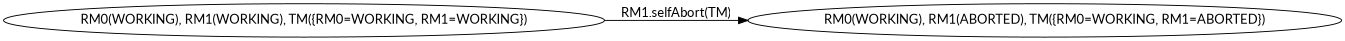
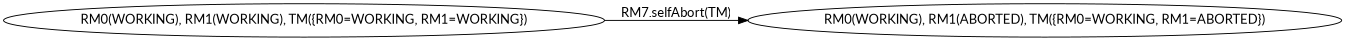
edge "RM0(WORKING), RM1(WORKING), TM({RM0=WORKING, RM1=WORKING})" -> "RM0(WORKING), RM1(ABORTED), TM({RM0=WORKING, RM1=ABORTED})": label "RM1.selfAbort(TM)" -> "RM7.selfAbort(TM)"
